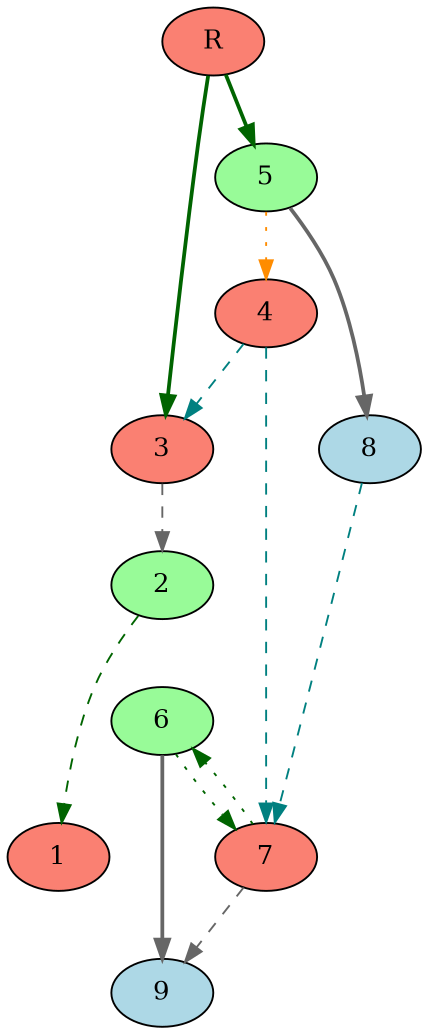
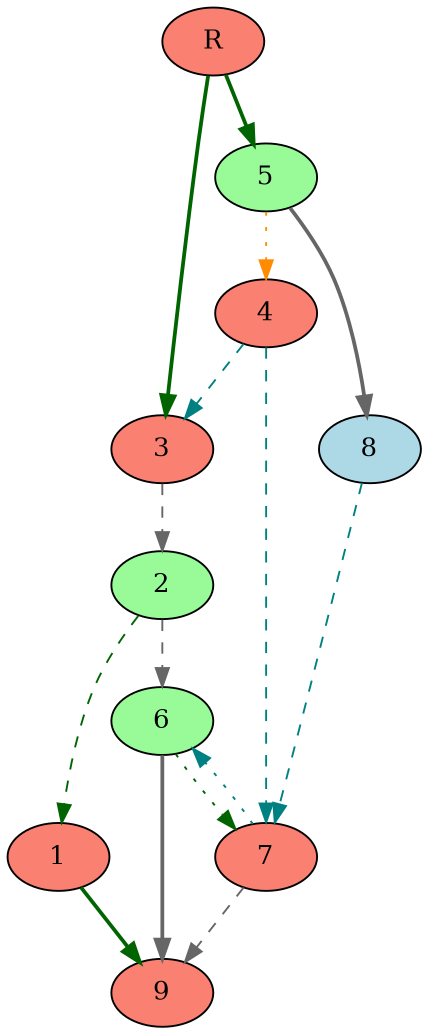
edge "2" -> "6": added
edge "7" -> "6": color darkgreen -> teal
edge "1" -> "9": added
node "9": fillcolor lightblue -> salmon
